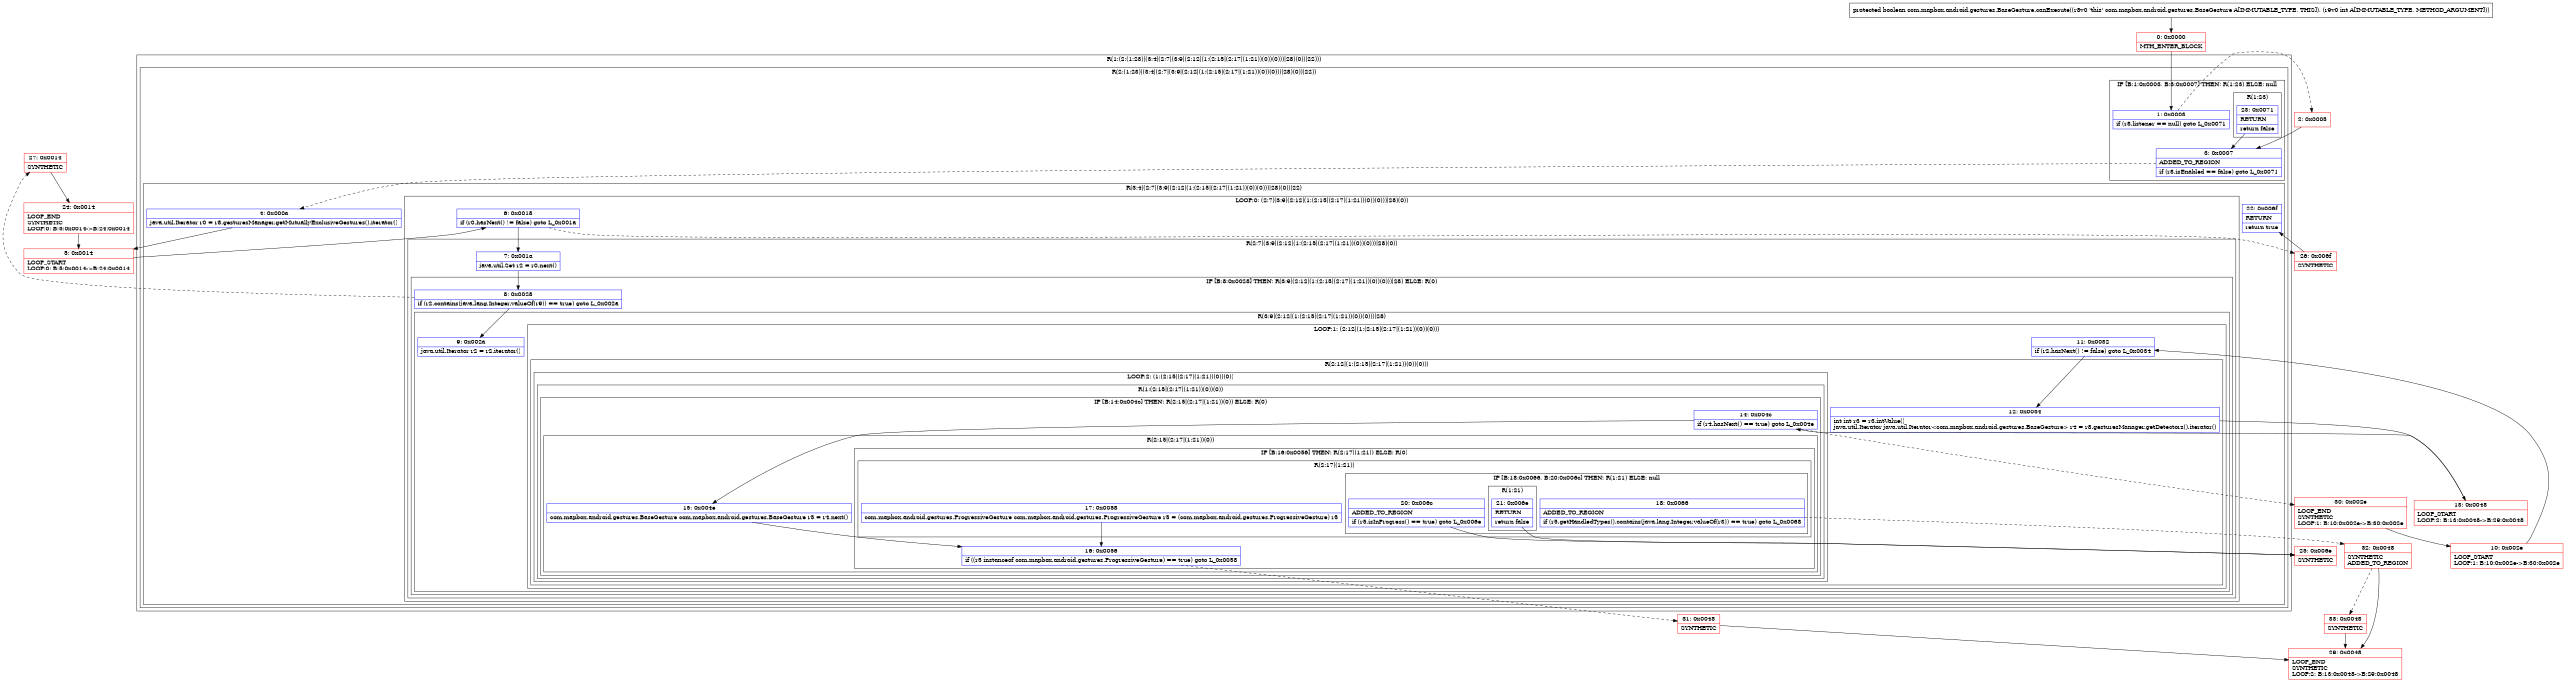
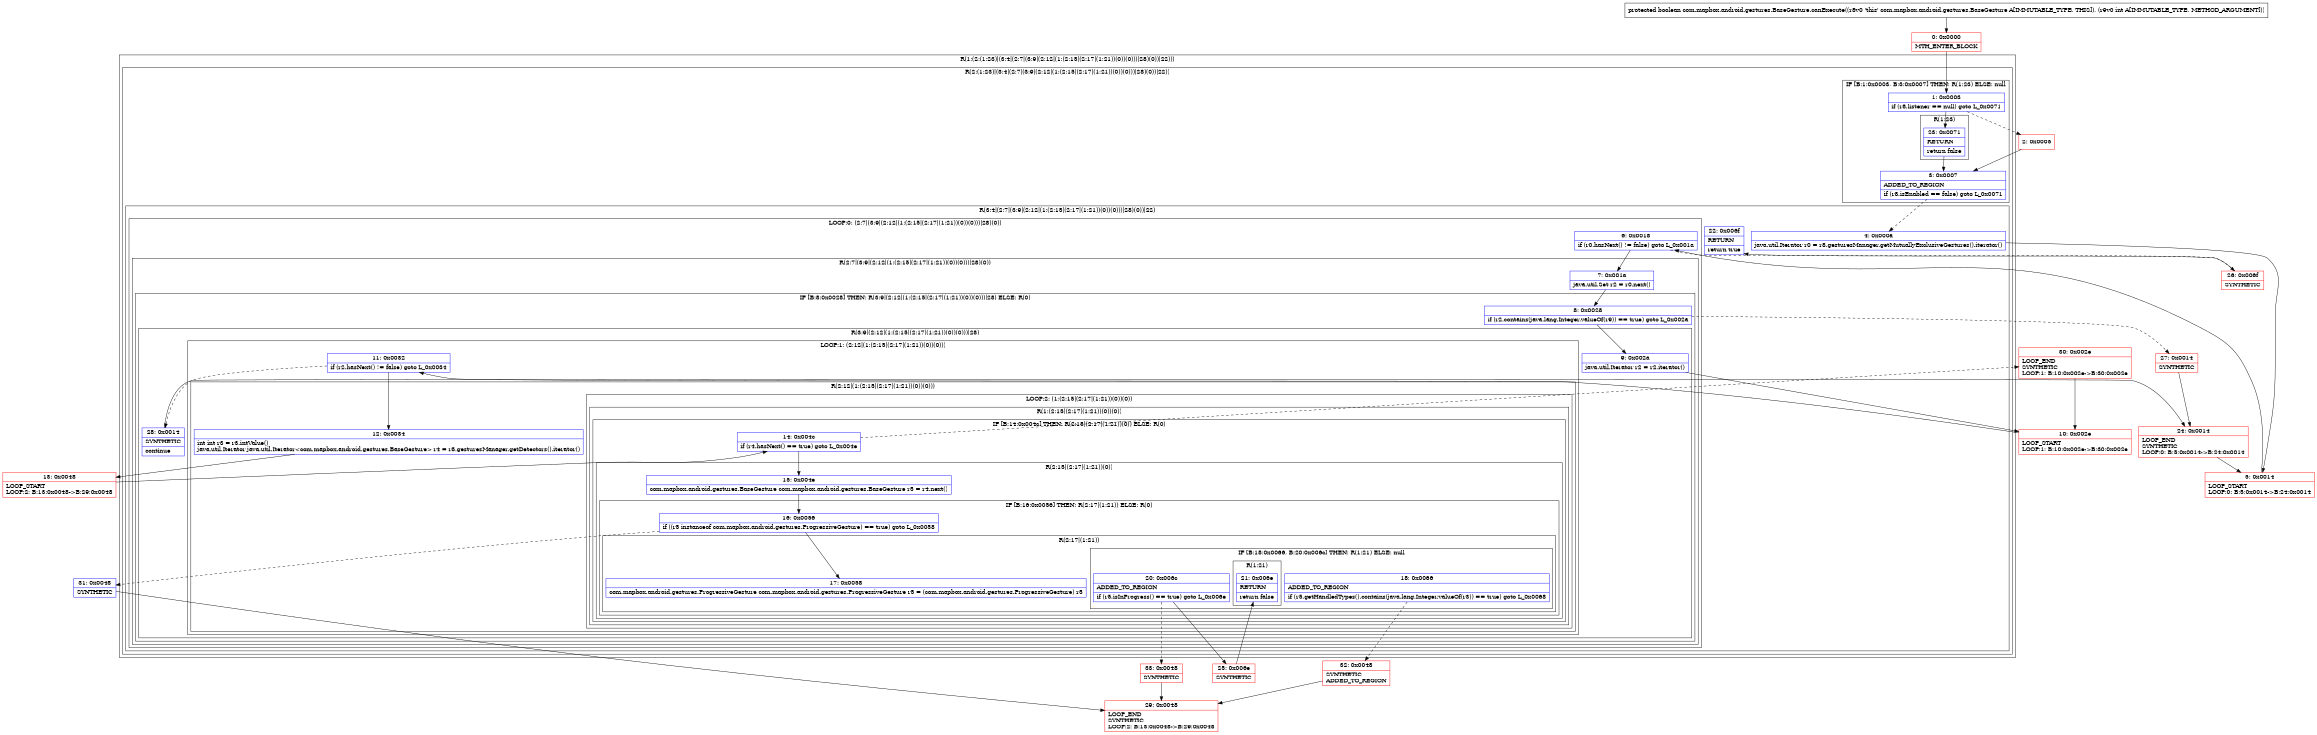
edge "1: 0x0003" -> "23: 0x0071": added
edge "9: 0x002a" -> "10: 0x002e": added
node "28: 0x0014": added
edge "17: 0x0058" -> "16: 0x0056": reversed
edge "21: 0x006e" -> "25: 0x006e": reversed
edge "32: 0x0048" -> "33: 0x0048": now "20: 0x006c" -> "33: 0x0048"
node "31: 0x0048": color red -> blue
